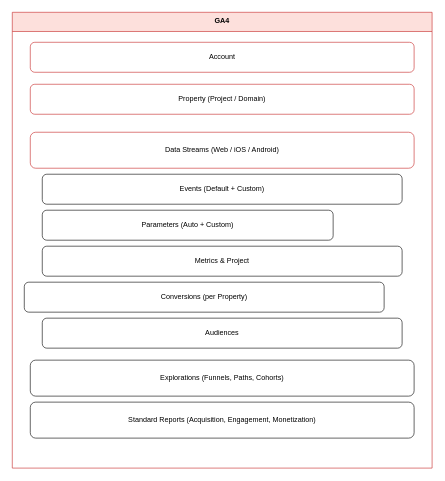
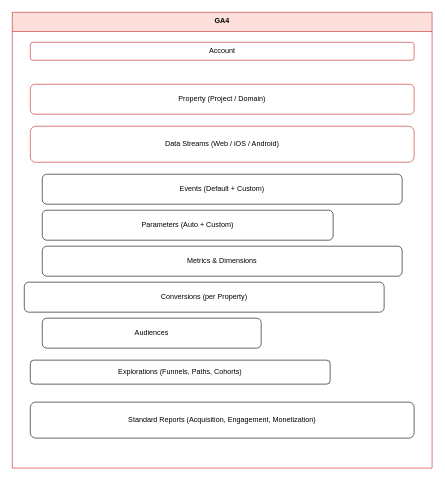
node "Account": size 384x30 -> 384x18
node "Data Streams (Web / iOS / Android)": moved (222, 150) -> (222, 144)
node "Metrics & Project": label "Metrics & Project" -> "Metrics & Dimensions"
node "Audiences": size 360x30 -> 219x30
node "Explorations (Funnels, Paths, Cohorts)": size 384x36 -> 300x24
